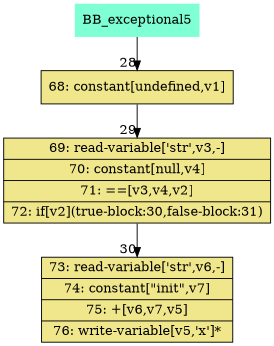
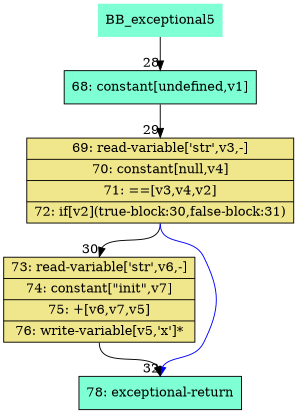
node "68: constant[undefined,v1]": fillcolor khaki -> aquamarine
node "78: exceptional-return": added
